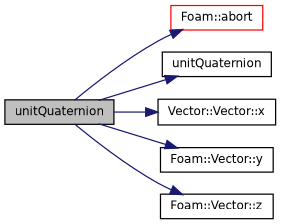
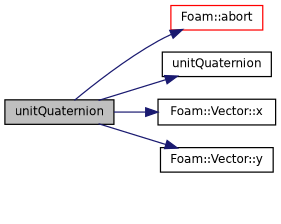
node "Vector::Vector::x": label "Vector::Vector::x" -> "Foam::Vector::x"
node "Foam::Vector::z": removed
